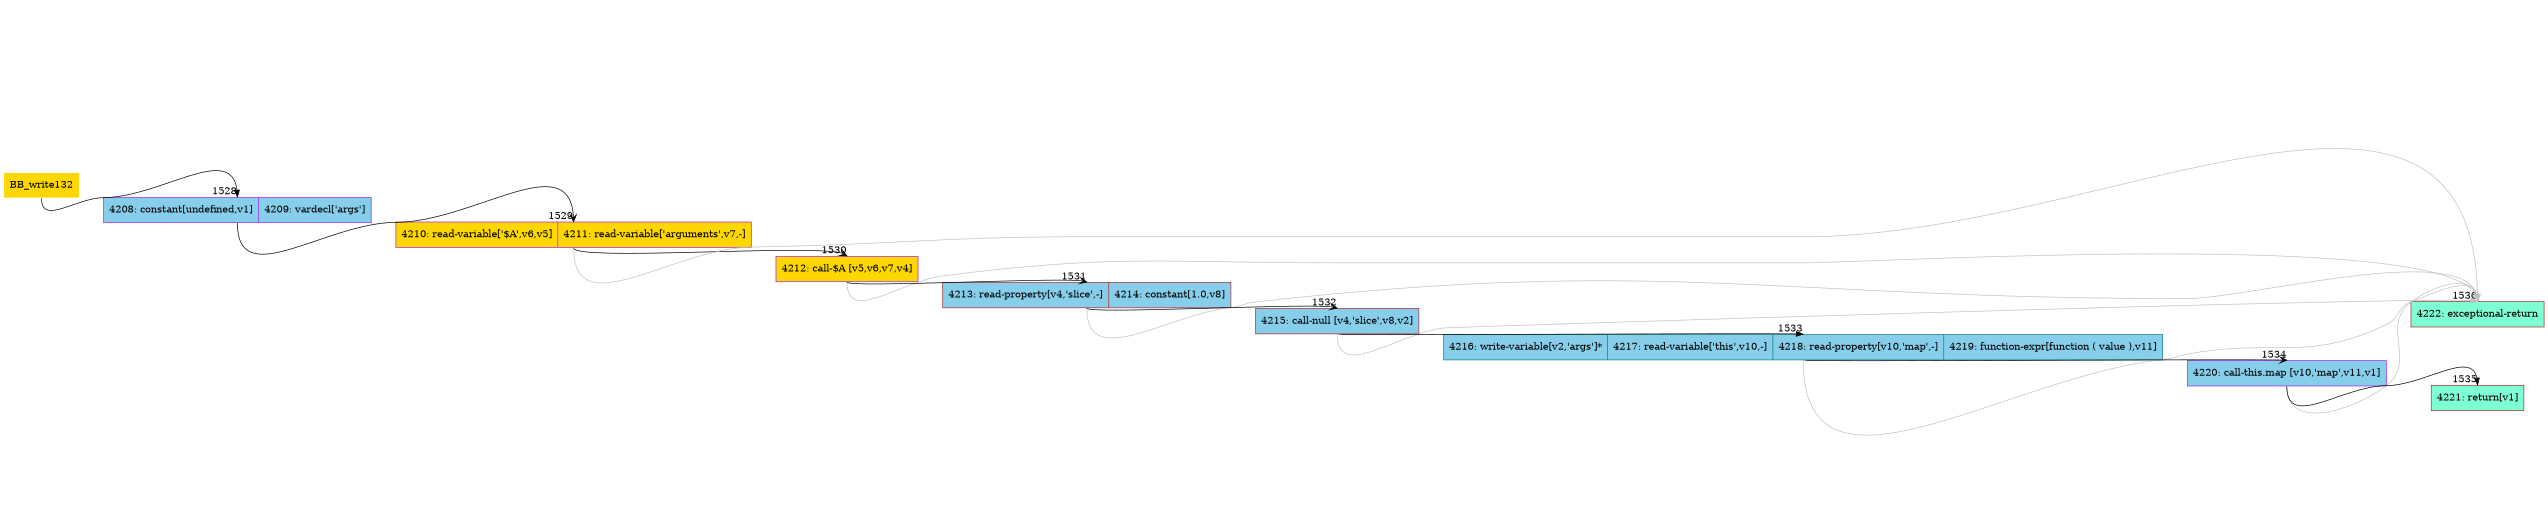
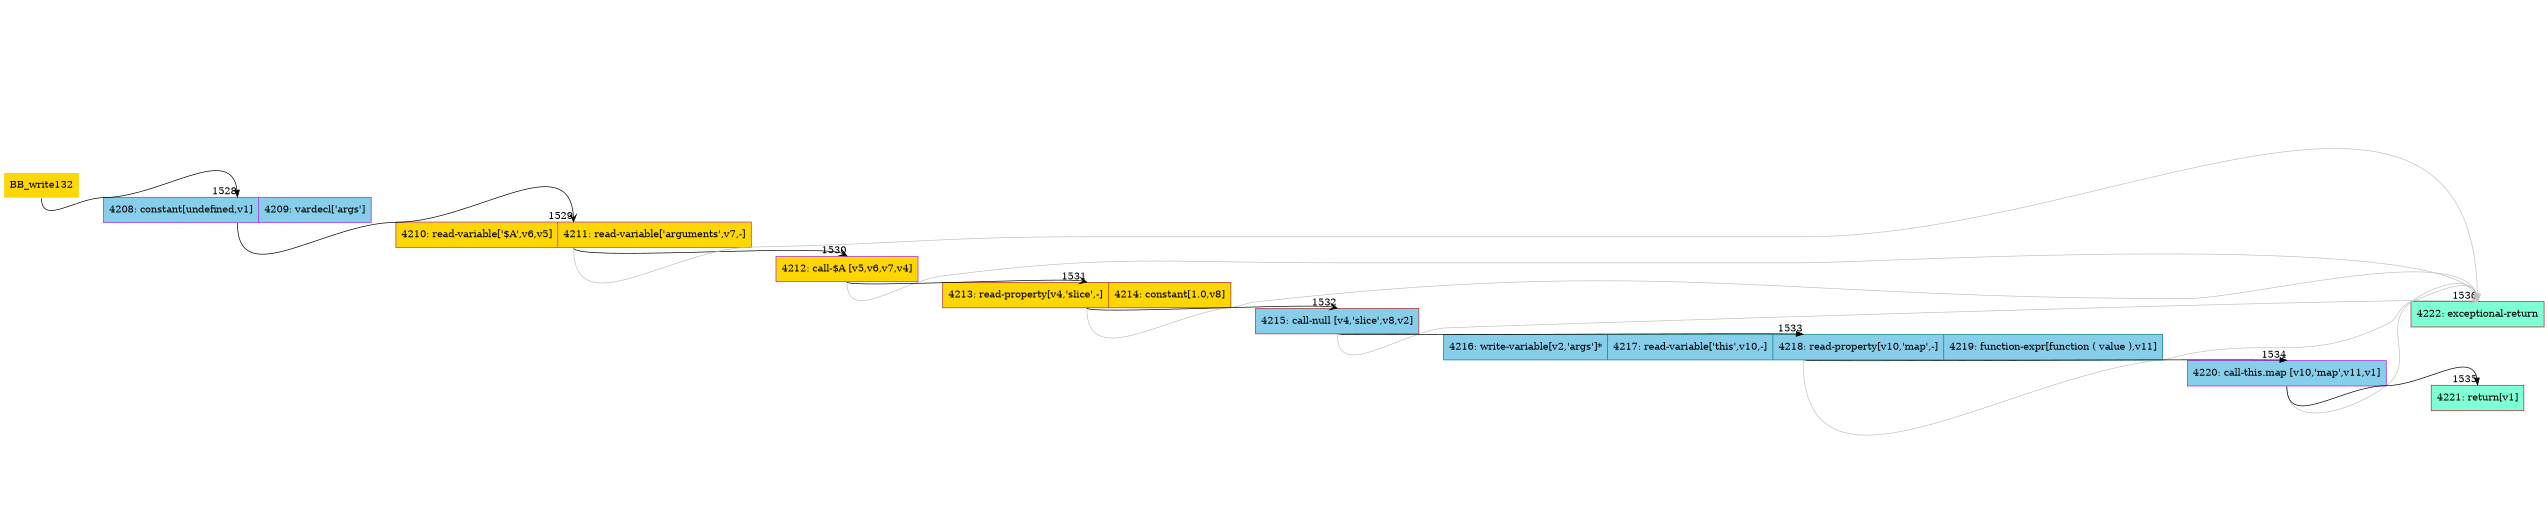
node "4213: read-property[v4,'slice',-]": fillcolor skyblue -> gold
edge "4215: call-null [v4,'slice',v8,v2]" -> "4222: exceptional-return": arrowhead normal -> vee
edge "4216: write-variable[v2,'args']*" -> "4220: call-this.map [v10,'map',v11,v1]": arrowhead vee -> normal
